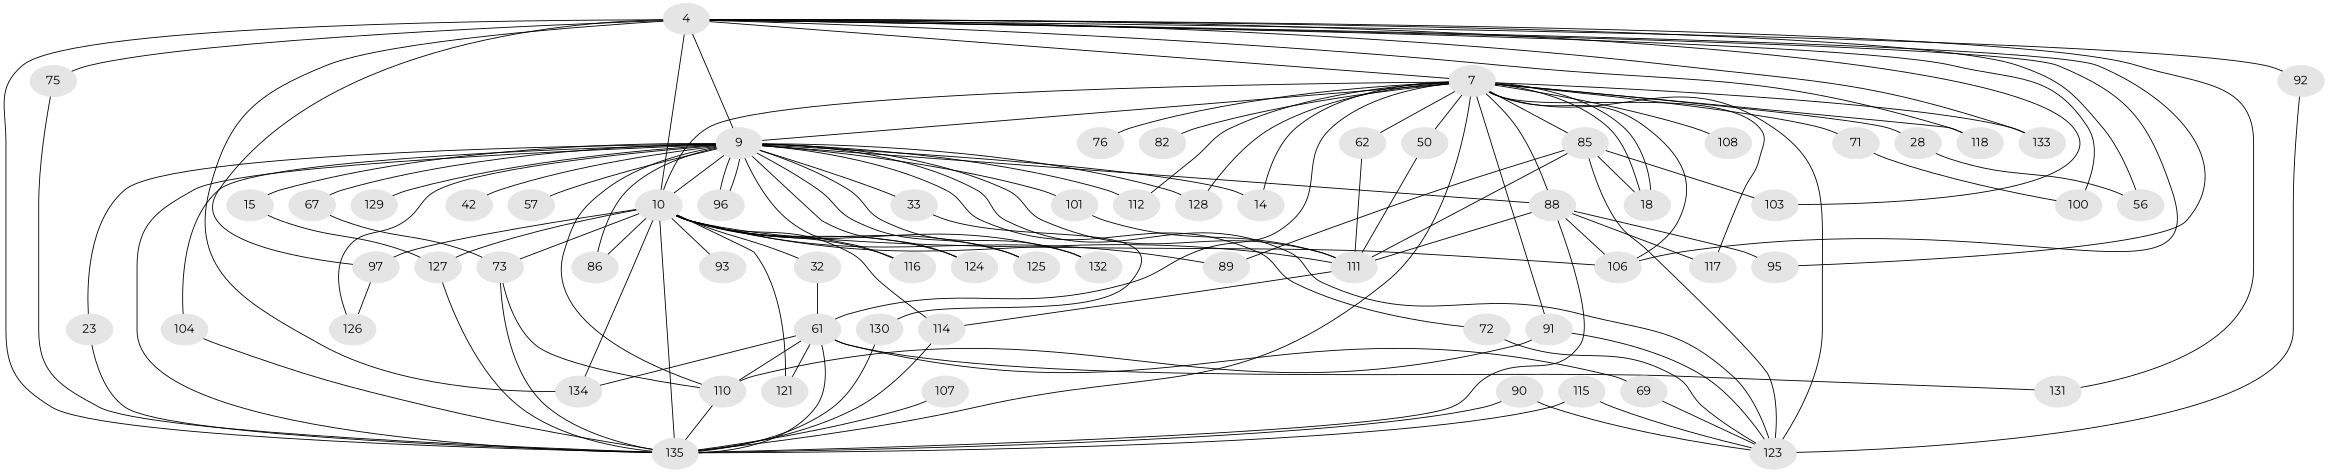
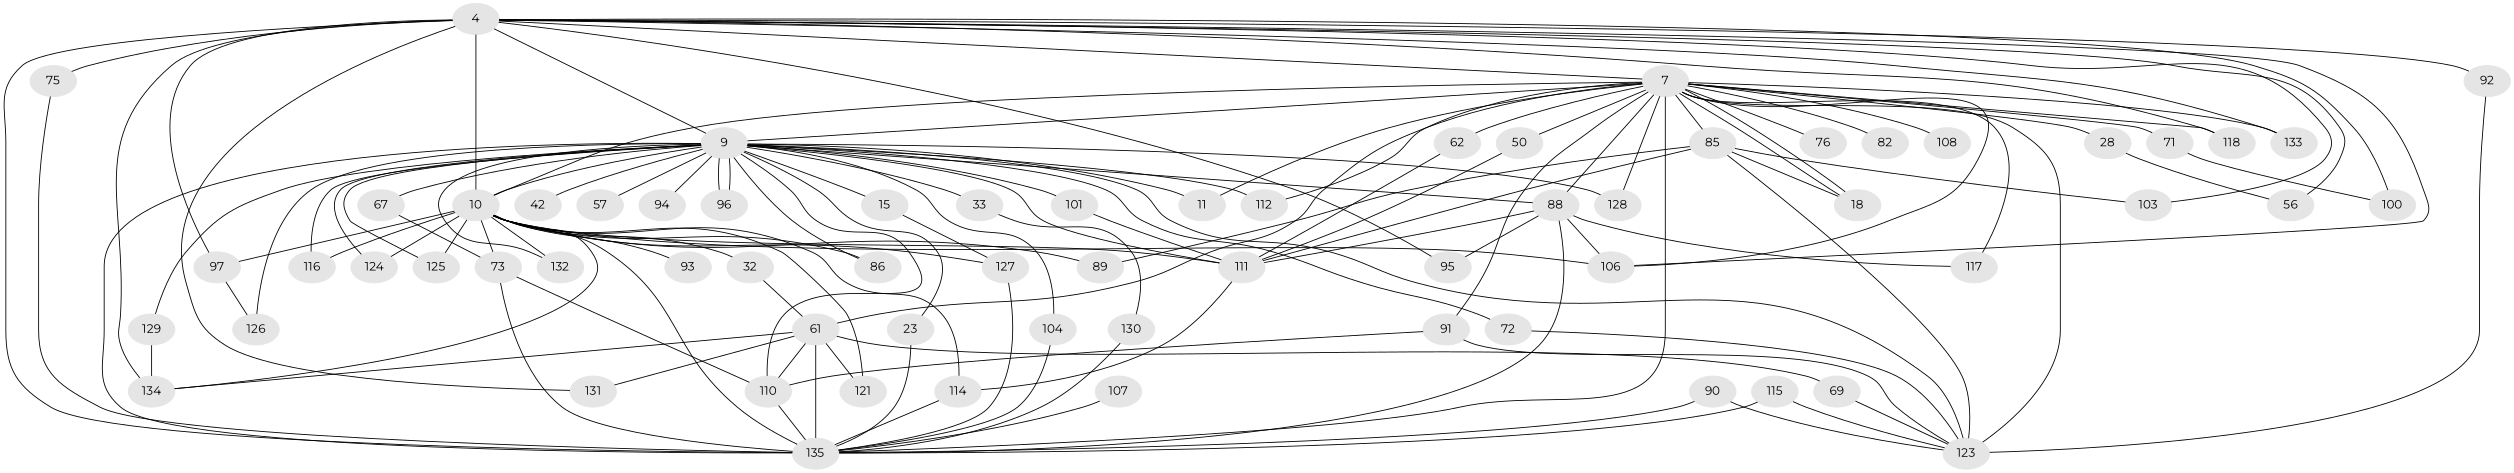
node "94": added
node "14": label "14" -> "11"
edge "129" -- "134": added
